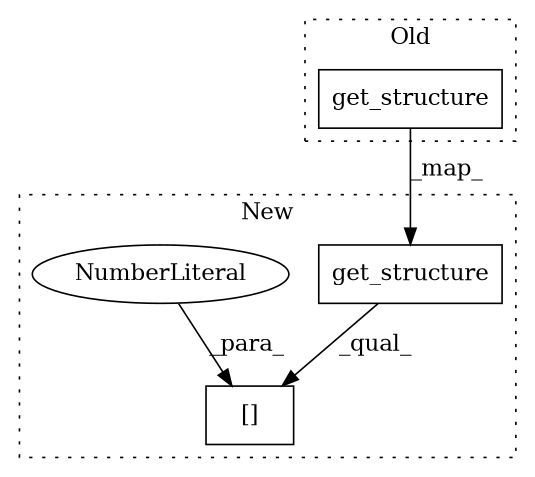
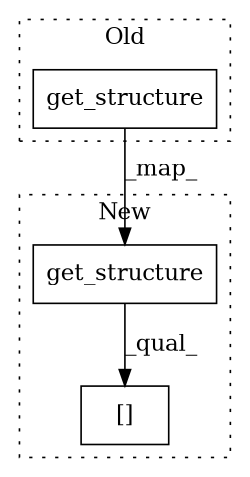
node "NumberLiteral": removed
